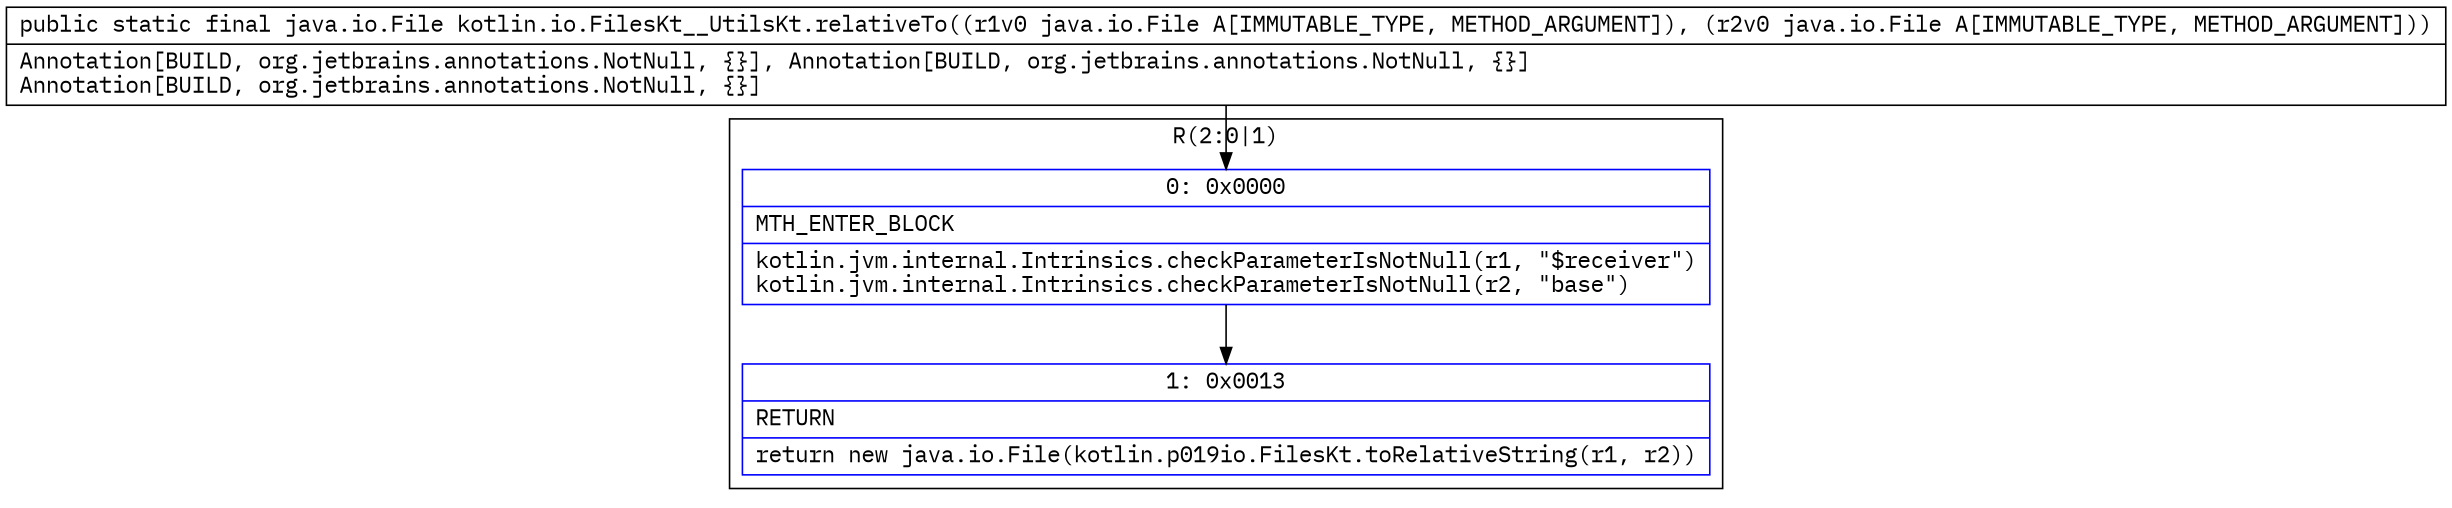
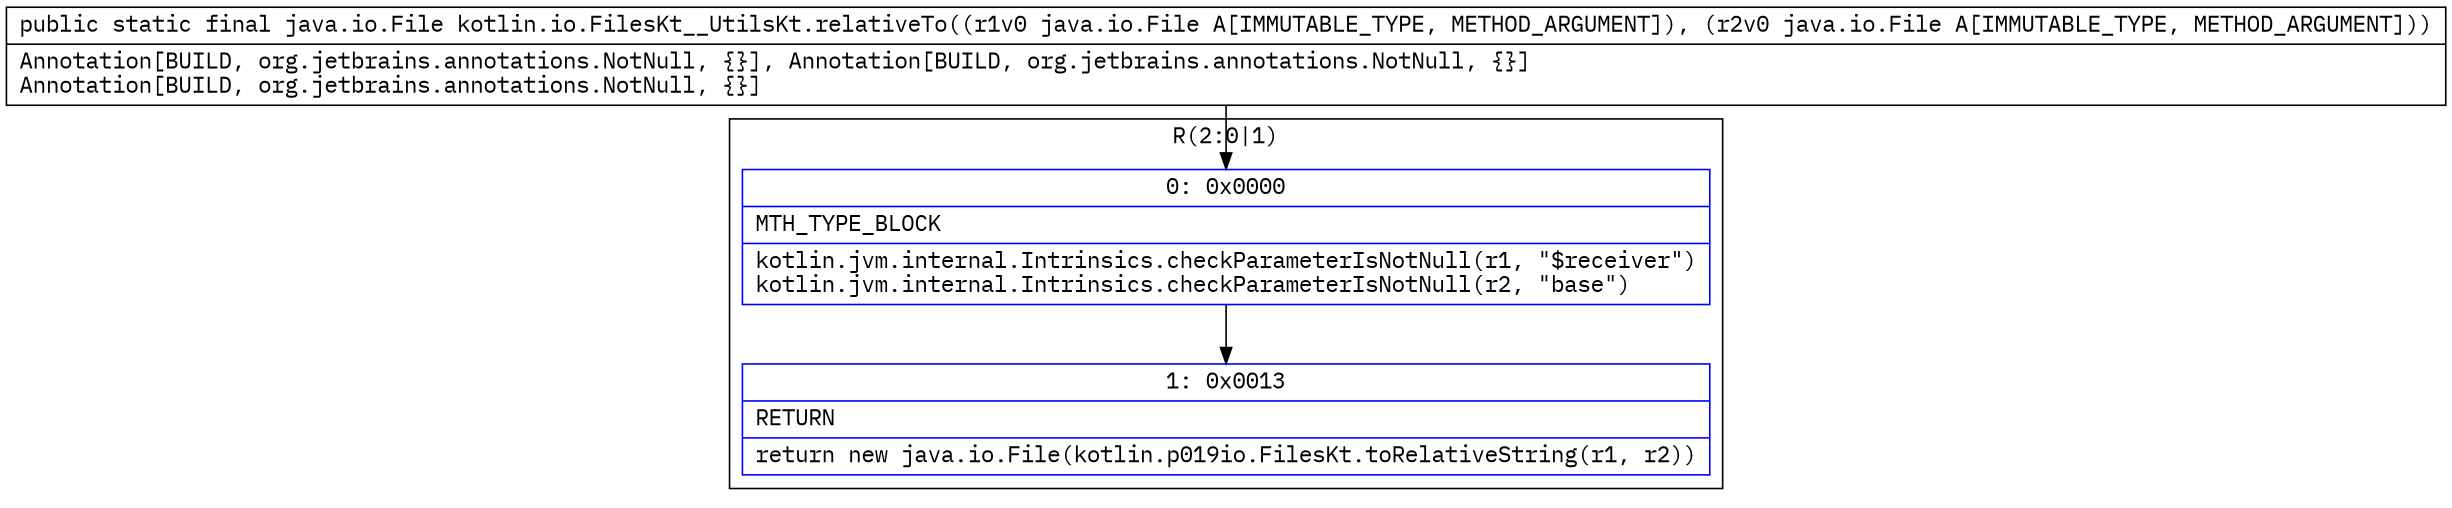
node "0: 0x0000": text "MTH_ENTER_BLOCK" -> "MTH_TYPE_BLOCK"
